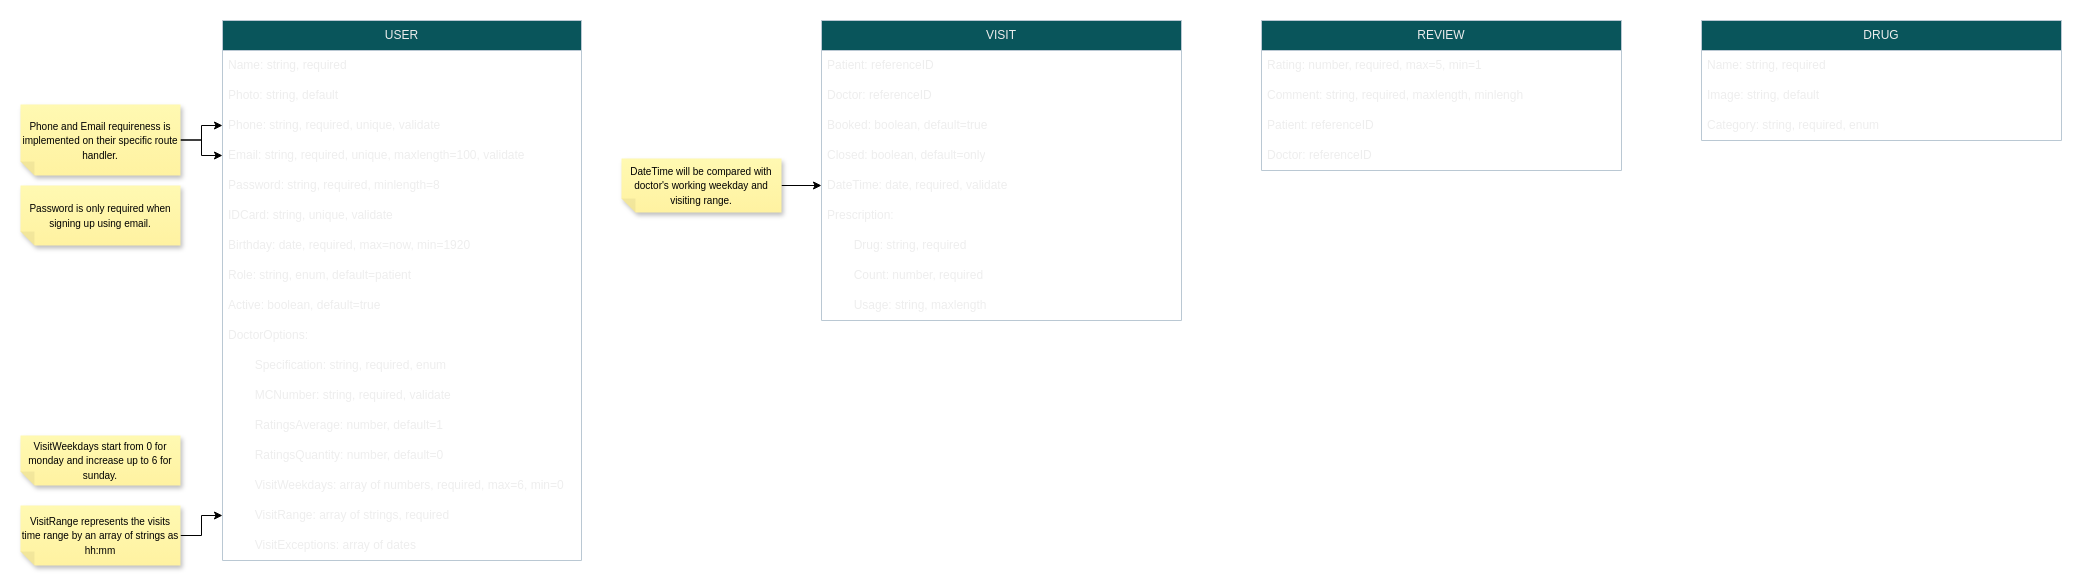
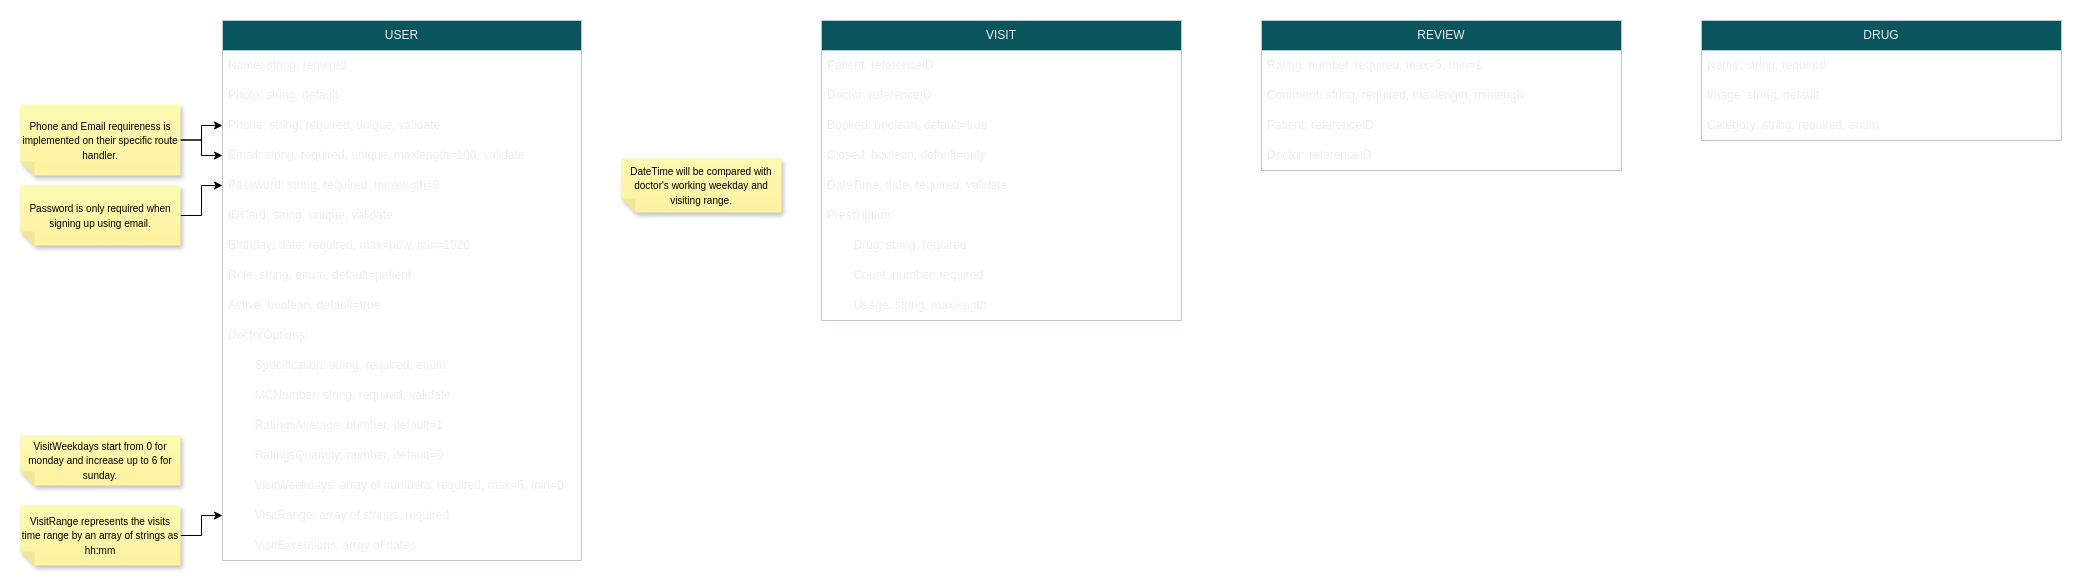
edge "DateTime will be compared with doctor's working weekday and visiting range." -> "DateTime: date, required, validate": removed
edge "Password is only required when signing up using email." -> "Password: string, required, minlength=8": added
